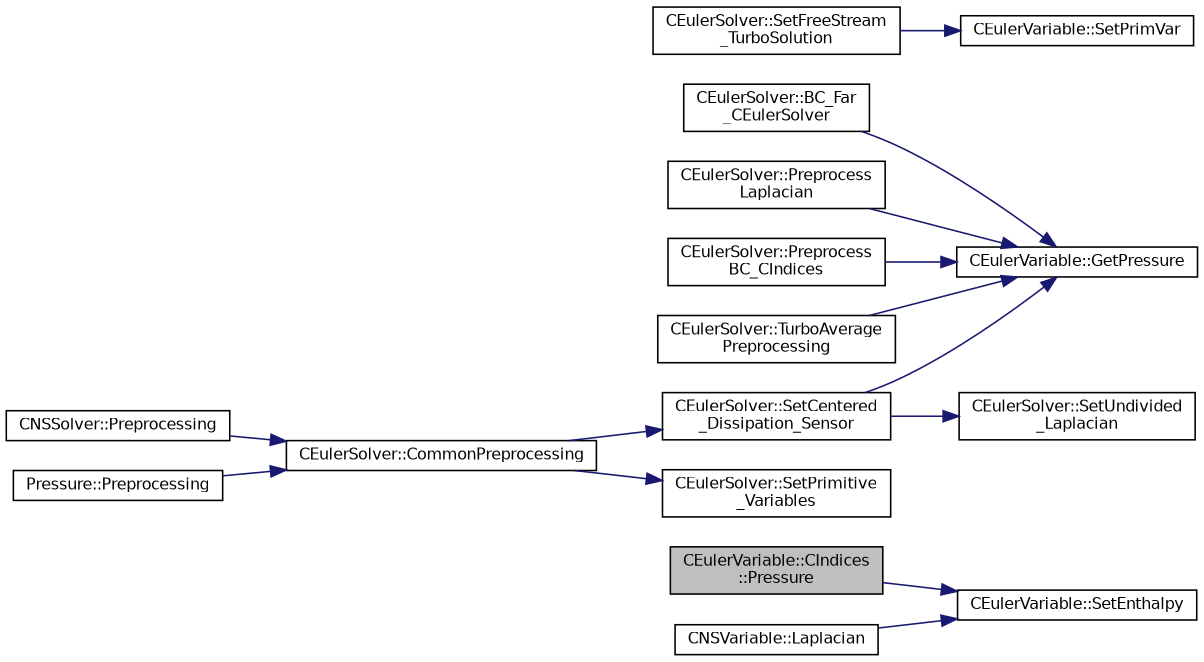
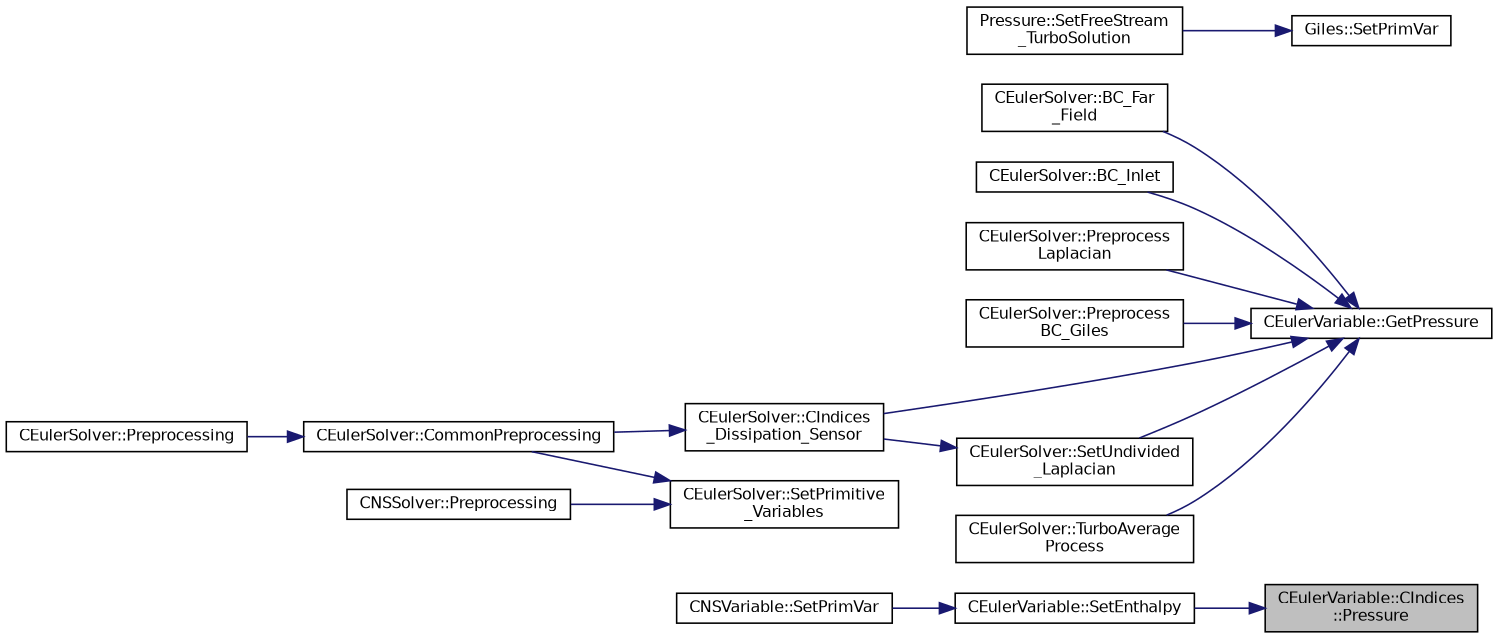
node "CEulerSolver::SetFreeStream _TurboSolution": label "CEulerSolver::SetFreeStream _TurboSolution" -> "Pressure::SetFreeStream _TurboSolution"
node "CEulerVariable::SetPrimVar": label "CEulerVariable::SetPrimVar" -> "Giles::SetPrimVar"
node "CEulerSolver::BC_Far _CEulerSolver": label "CEulerSolver::BC_Far _CEulerSolver" -> "CEulerSolver::BC_Far _Field"
node "CEulerSolver::BC_Inlet": added
node "CEulerSolver::Preprocess BC_CIndices": label "CEulerSolver::Preprocess BC_CIndices" -> "CEulerSolver::Preprocess BC_Giles"
node "CEulerSolver::TurboAverage Preprocessing": label "CEulerSolver::TurboAverage Preprocessing" -> "CEulerSolver::TurboAverage Process"
edge "CEulerSolver::SetUndivided _Laplacian" -> "CEulerVariable::GetPressure": added
node "CEulerSolver::SetCentered _Dissipation_Sensor": label "CEulerSolver::SetCentered _Dissipation_Sensor" -> "CEulerSolver::CIndices _Dissipation_Sensor"
edge "CNSSolver::Preprocessing" -> "CEulerSolver::CommonPreprocessing": now "CNSSolver::Preprocessing" -> "CEulerSolver::SetPrimitive _Variables"
node "Pressure::Preprocessing": label "Pressure::Preprocessing" -> "CEulerSolver::Preprocessing"
edge "CEulerVariable::CIndices ::Pressure" -> "CEulerVariable::SetEnthalpy": reversed
node "CNSVariable::Laplacian": label "CNSVariable::Laplacian" -> "CNSVariable::SetPrimVar"
